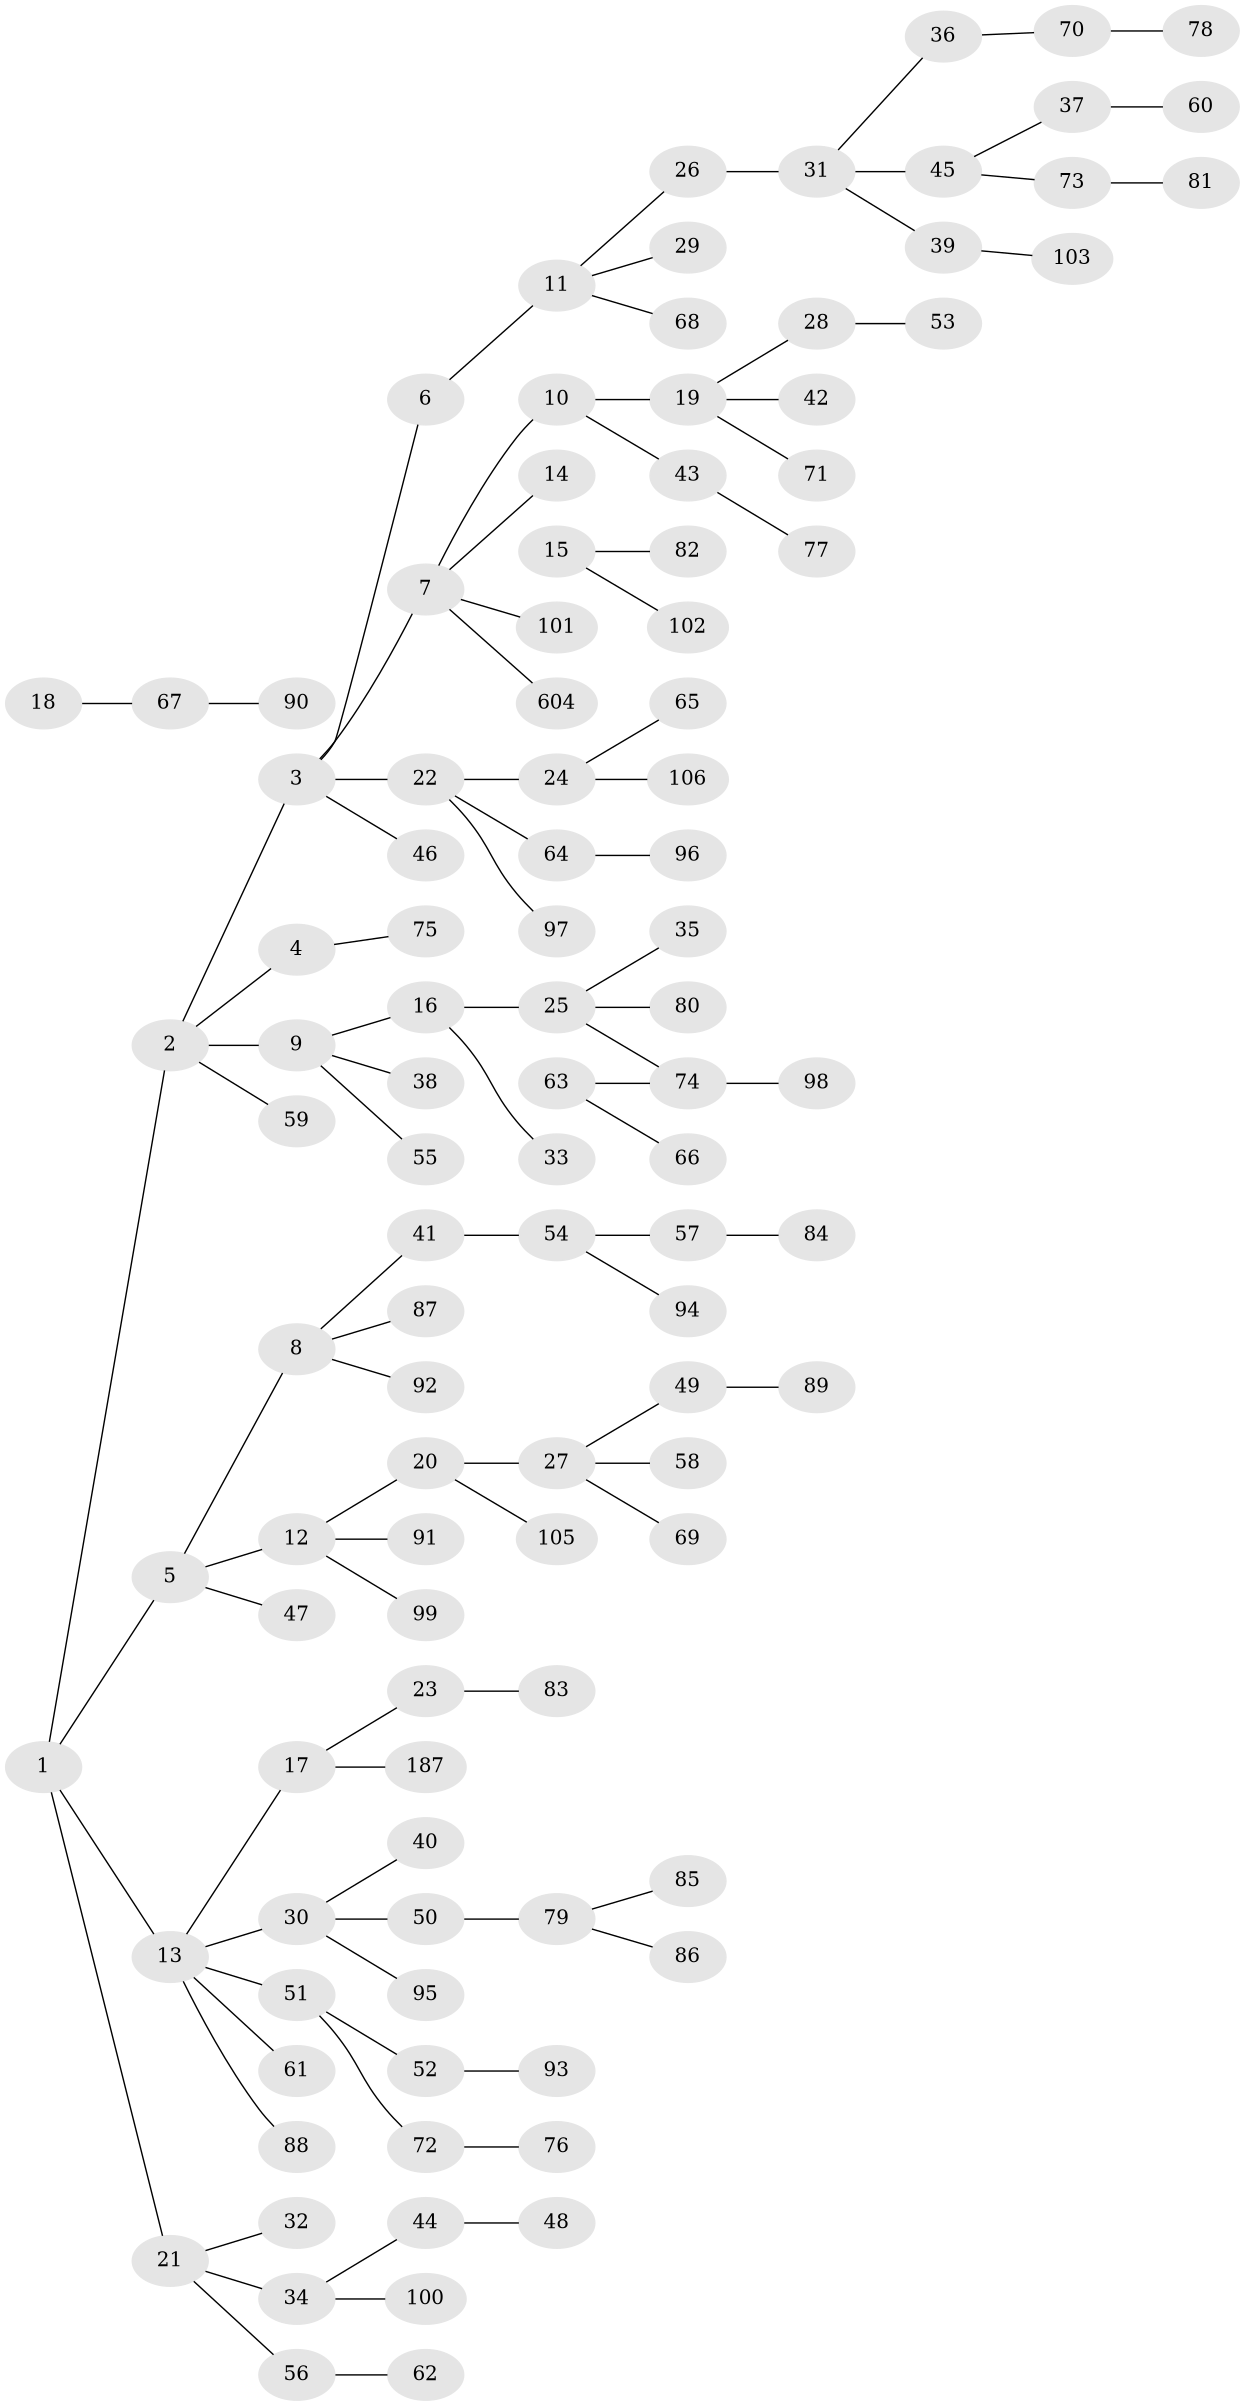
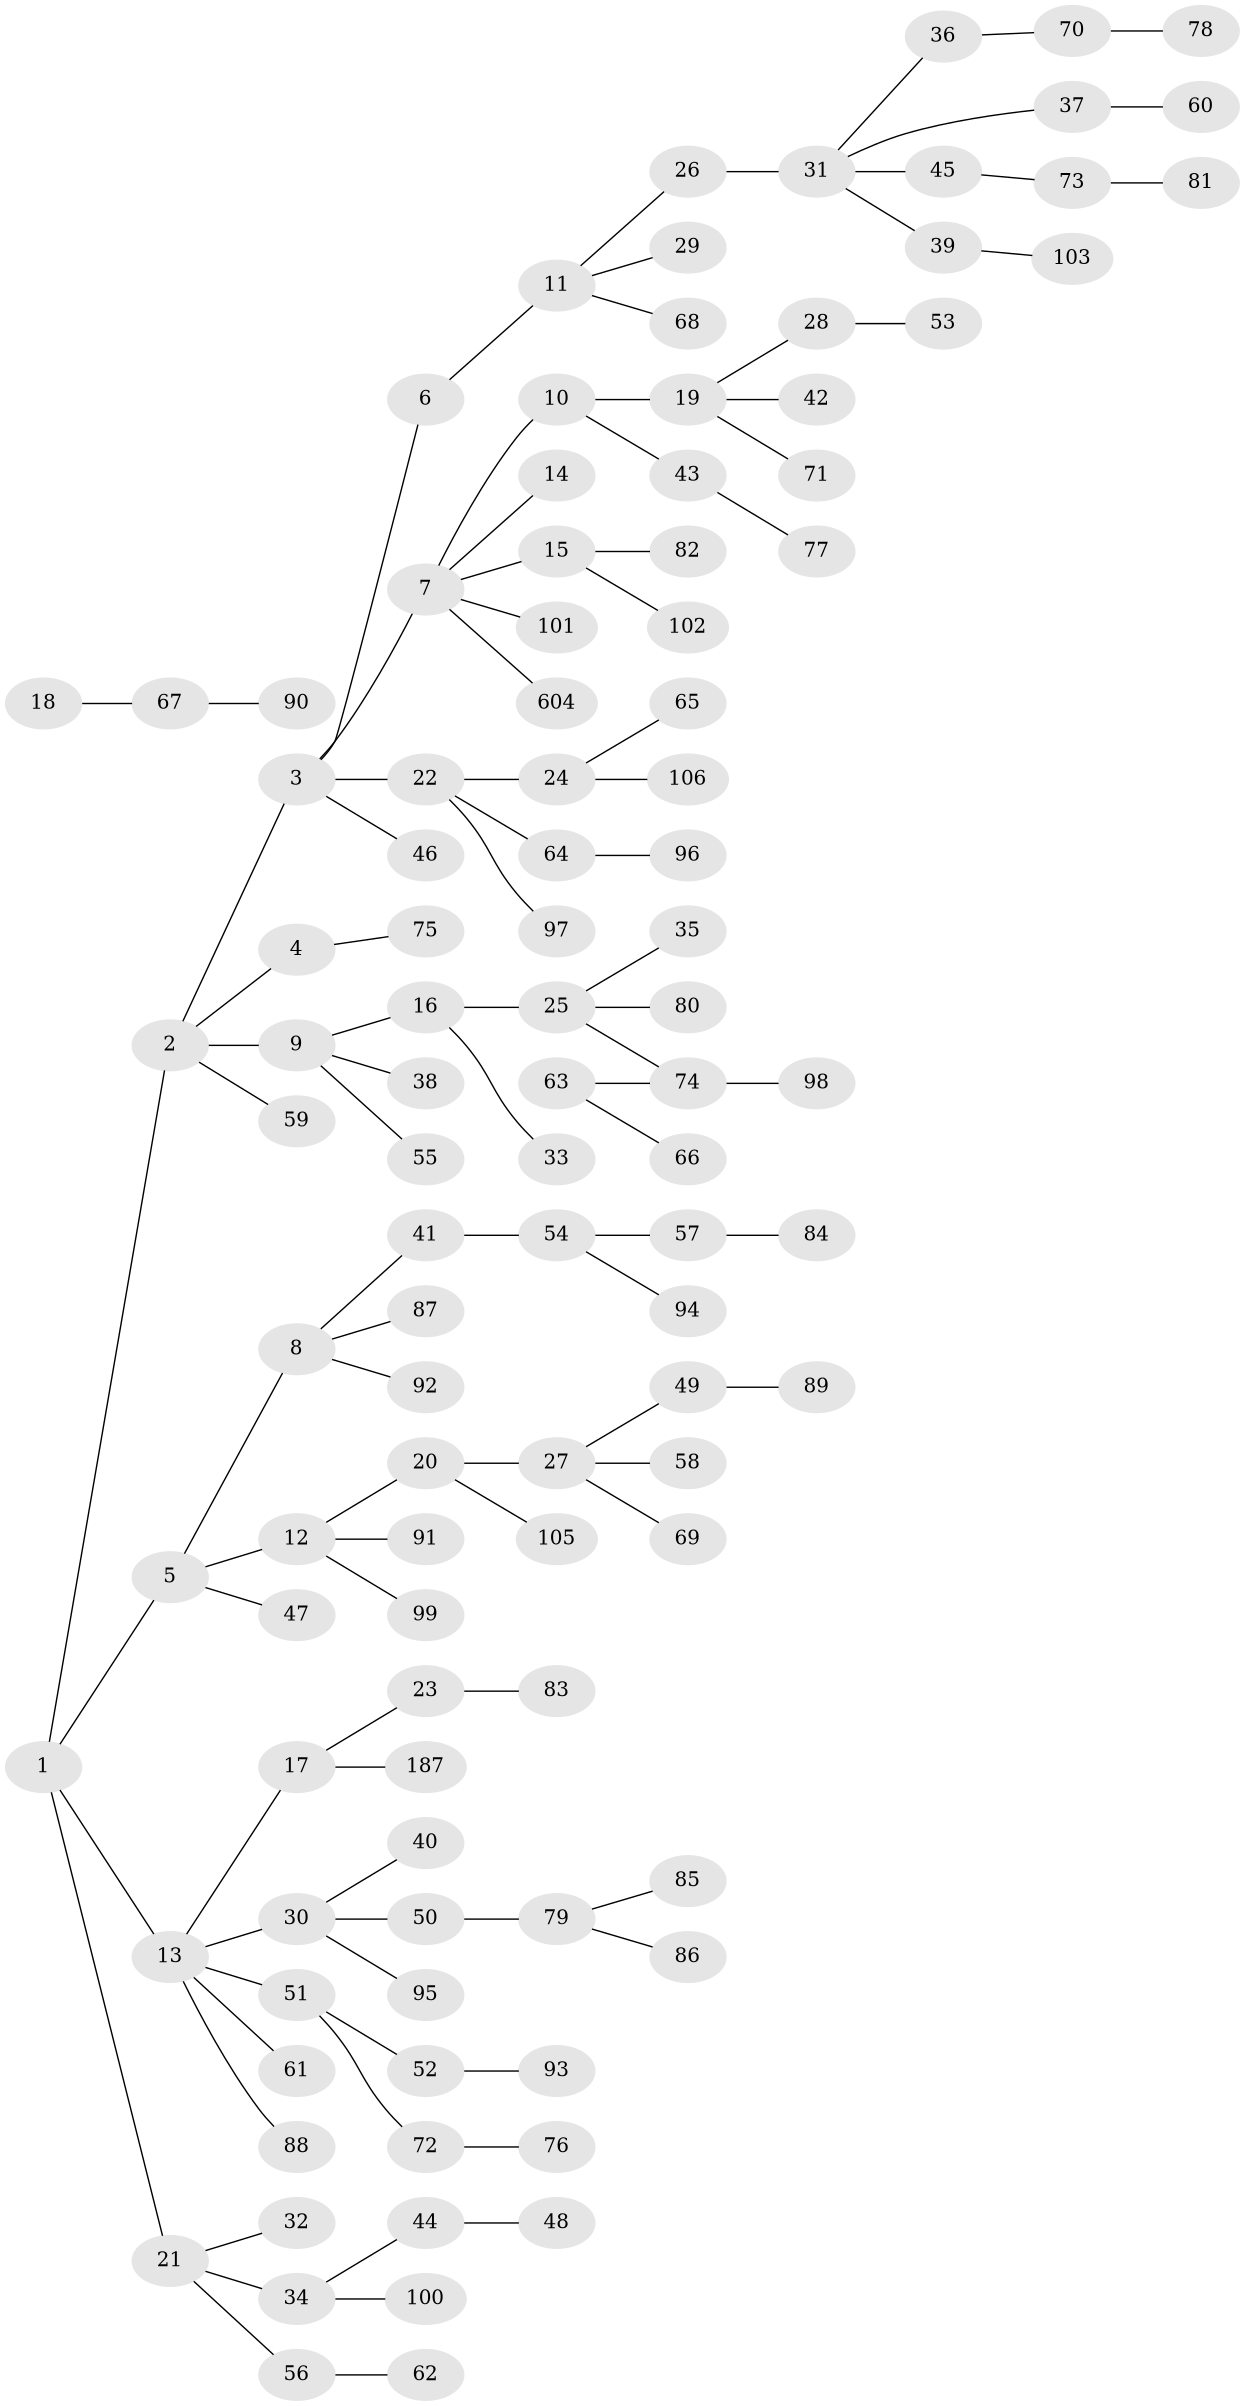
edge "37" -- "45": now "37" -- "31"
edge "15" -- "7": added
